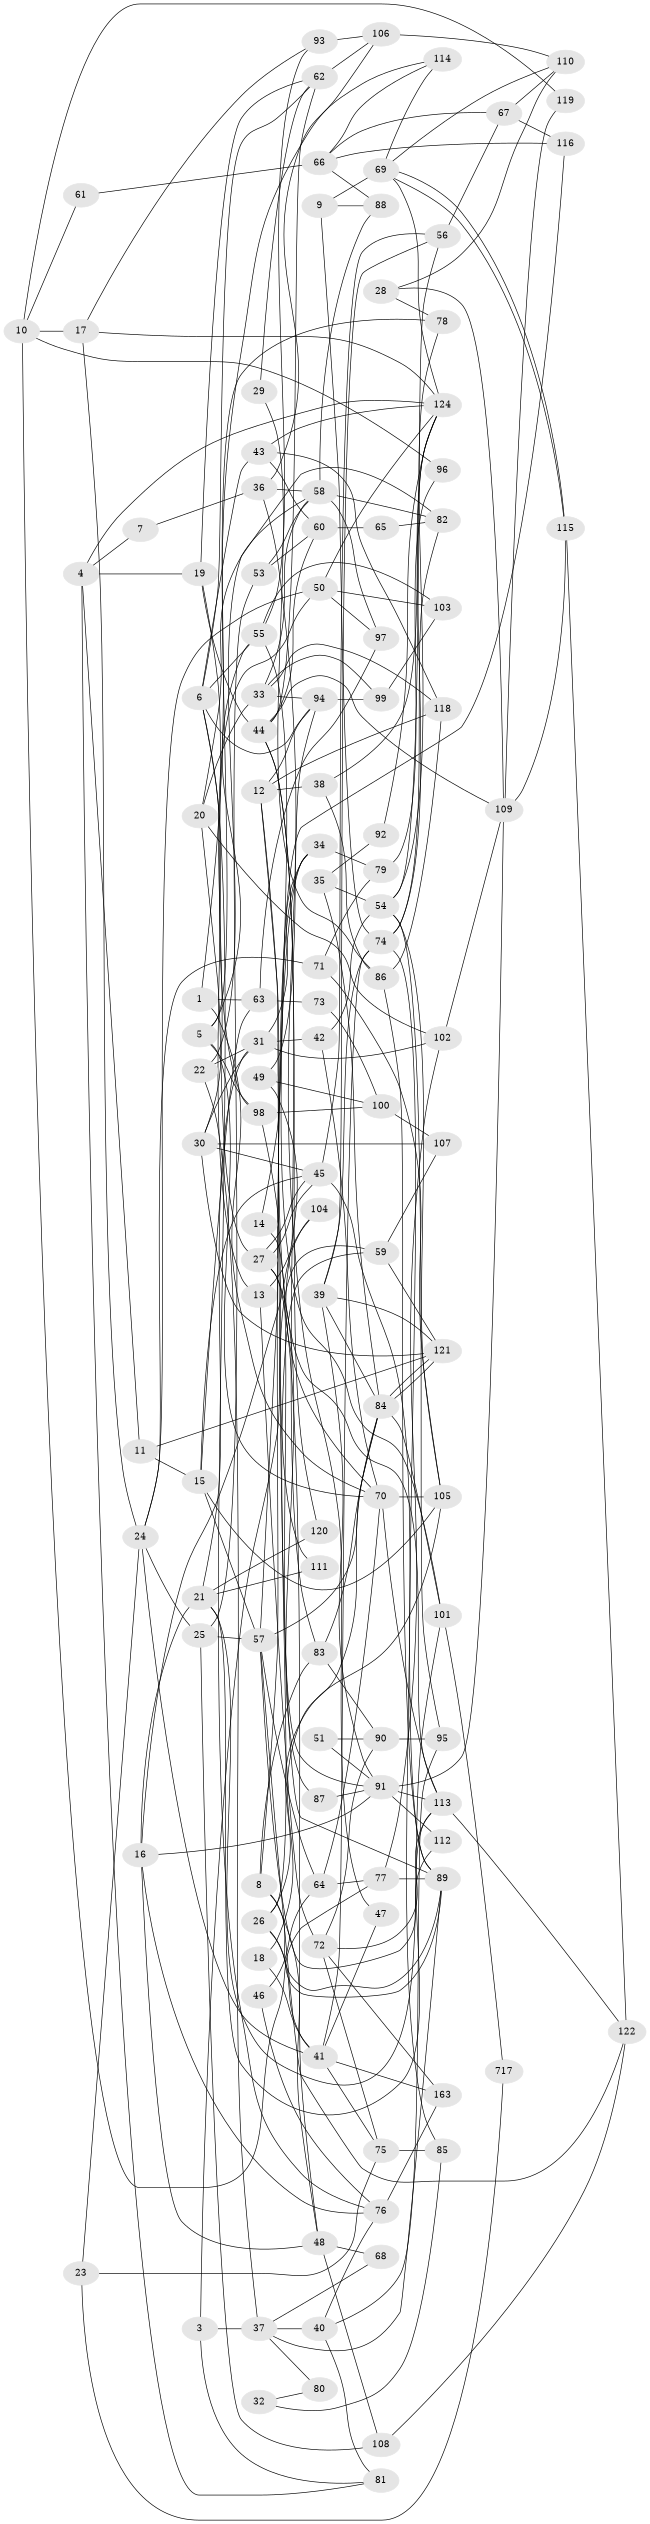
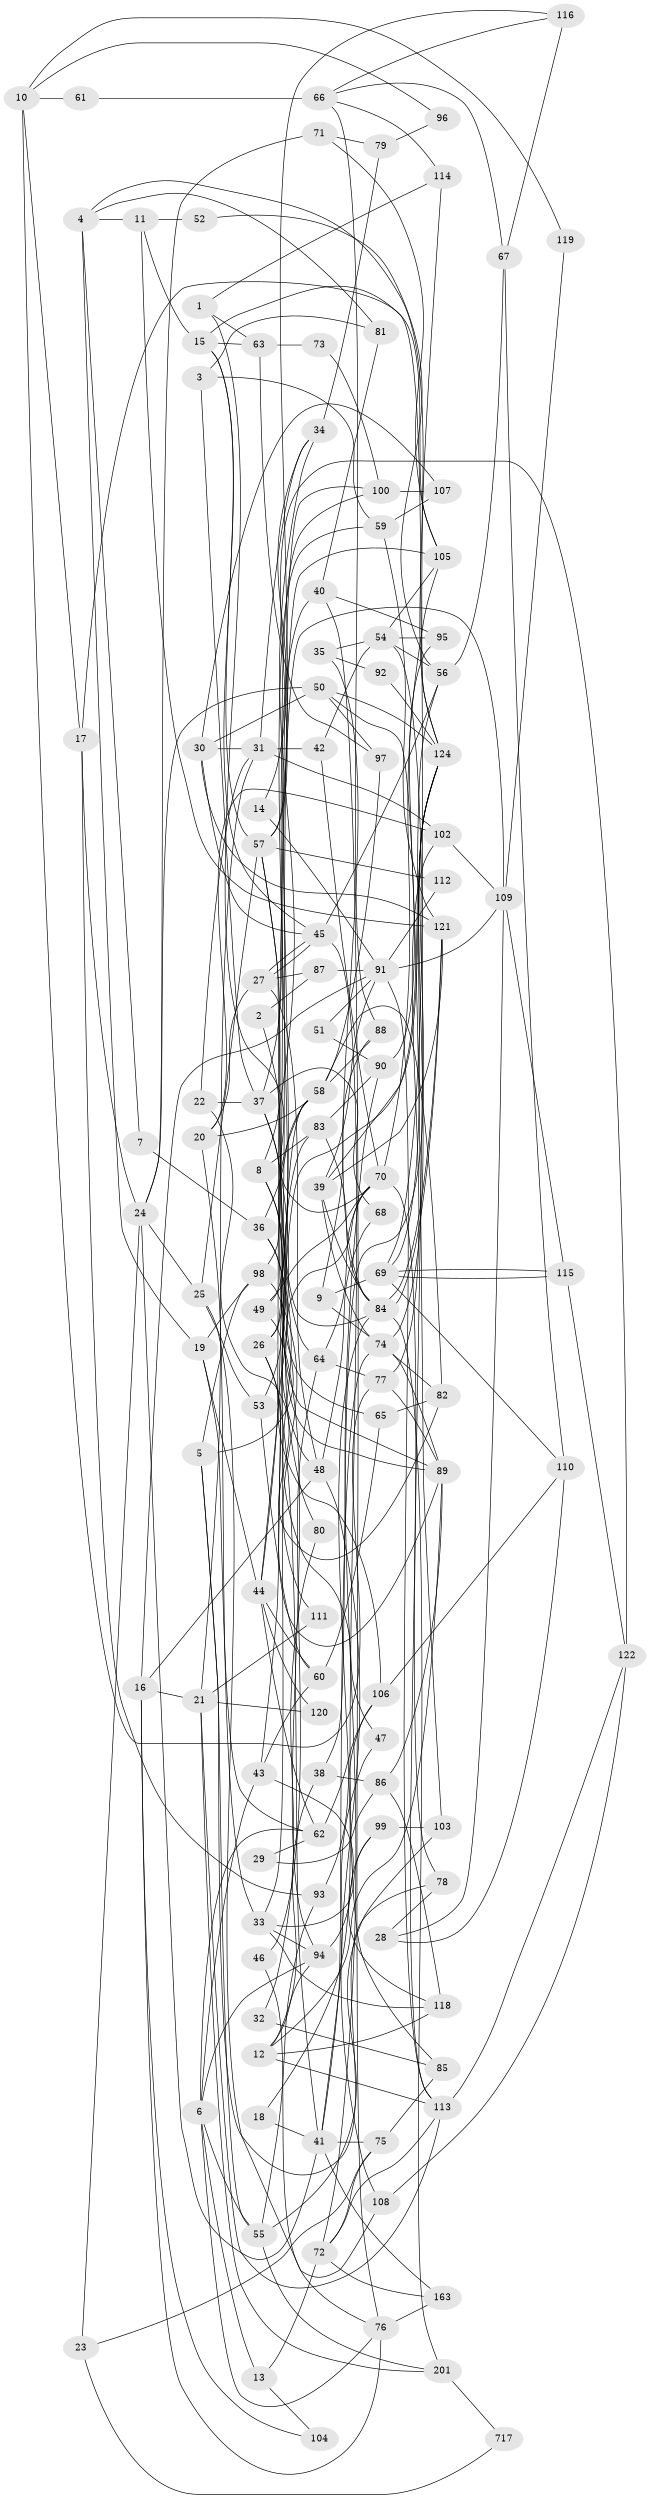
node "52": added
node "2": added
node "101": label "101" -> "201"
